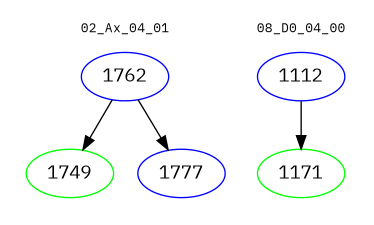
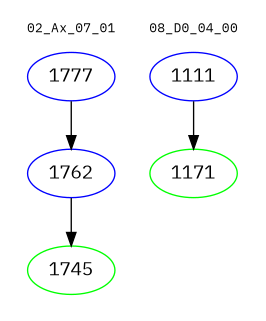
cluster "02_Ax_04_01": label "02_Ax_04_01" -> "02_Ax_07_01"
node "1112": label "1112" -> "1111"
edge "1762" -> "1777": reversed
node "1749": label "1749" -> "1745"
